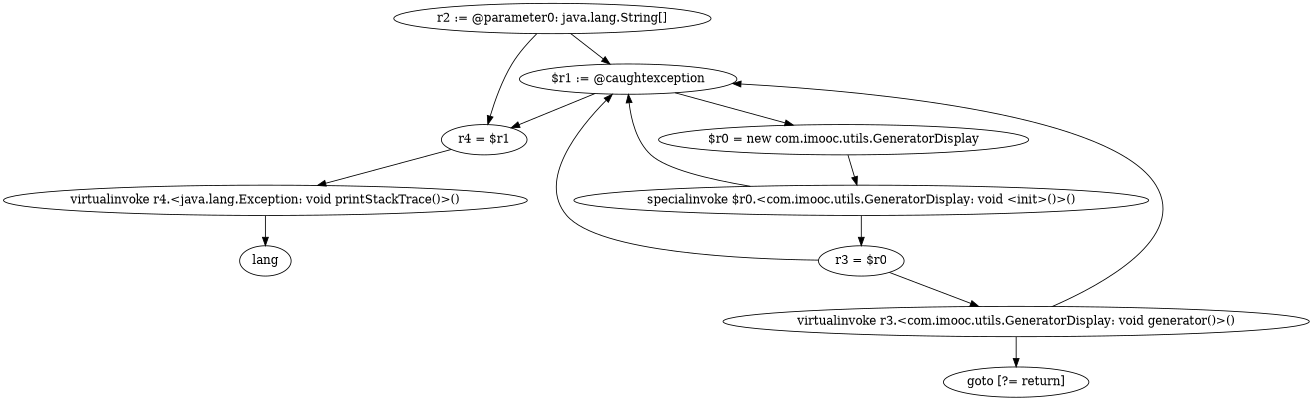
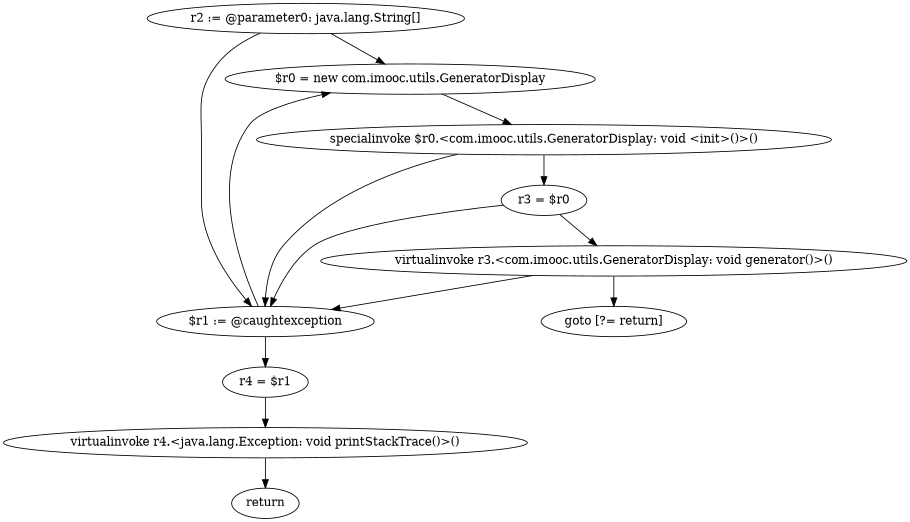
edge "r2 := @parameter0: java.lang.String[]" -> "r4 = $r1": now "r2 := @parameter0: java.lang.String[]" -> "$r0 = new com.imooc.utils.GeneratorDisplay"
node "lang": label "lang" -> "return"
